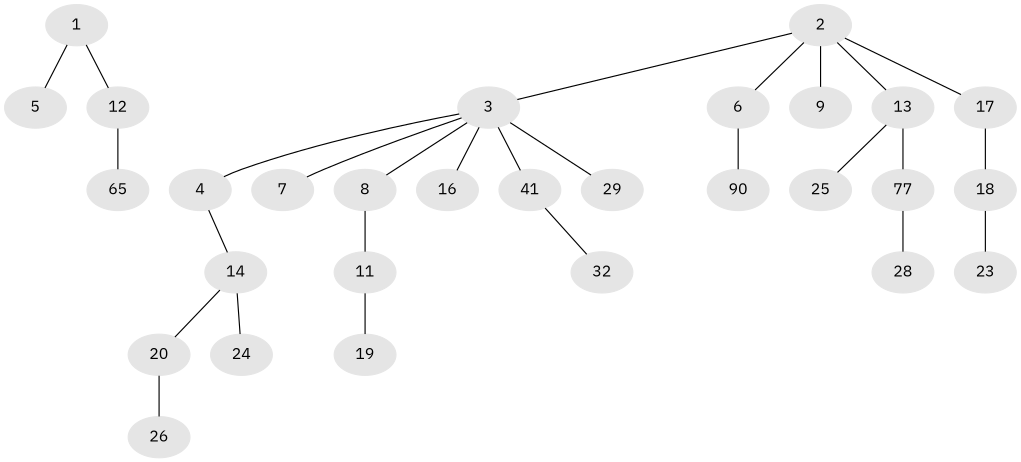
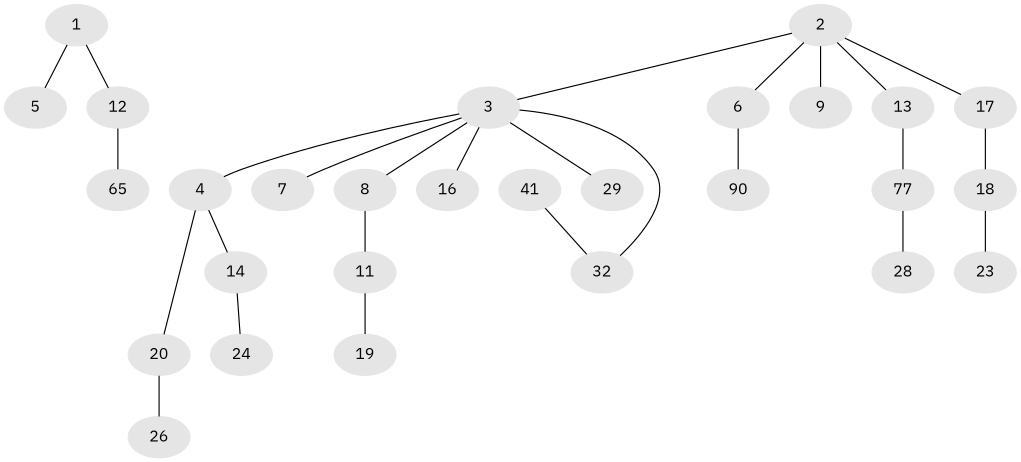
edge "3" -- "41": now "3" -- "32"
node "25": removed
edge "14" -- "20": now "4" -- "20"
